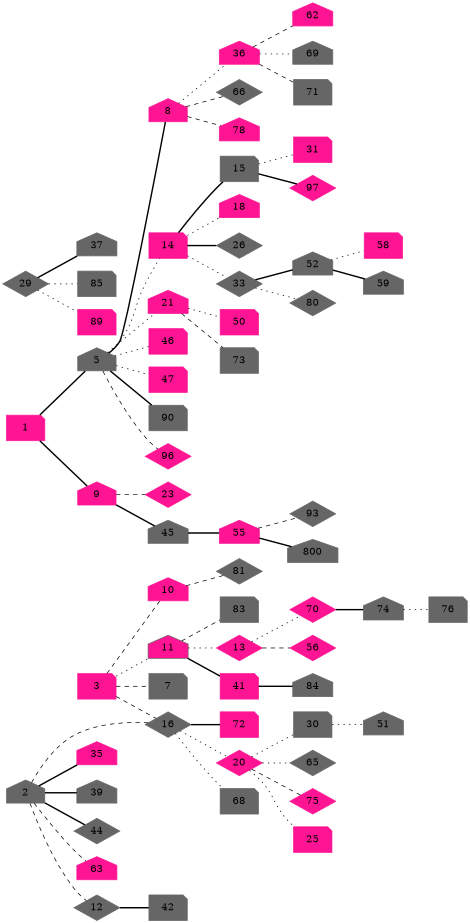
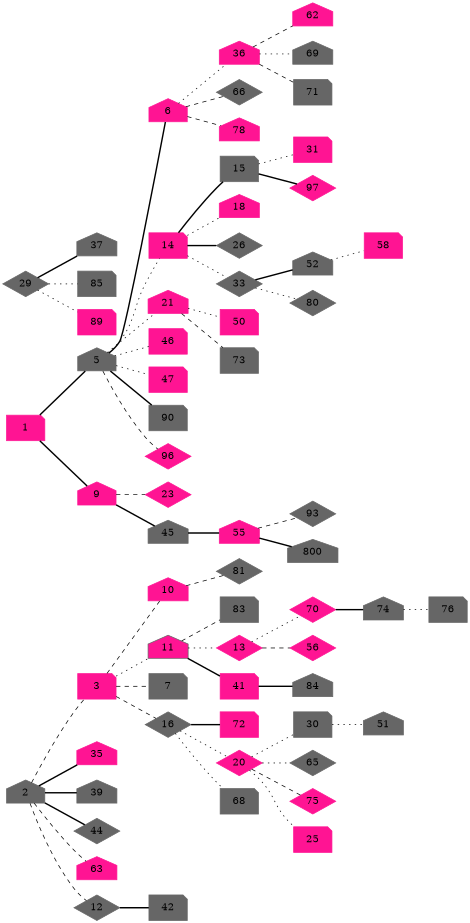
node "8": label "8" -> "6"
node "59": removed
edge "16" -- "2": now "3" -- "2"
